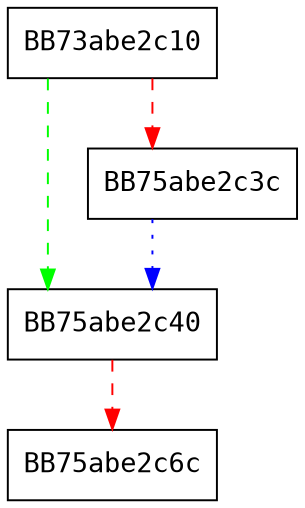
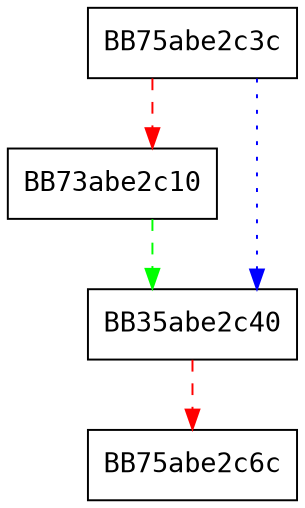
edge "BB73abe2c10" -> "BB75abe2c3c": reversed
node "BB75abe2c40": label "BB75abe2c40" -> "BB35abe2c40"
